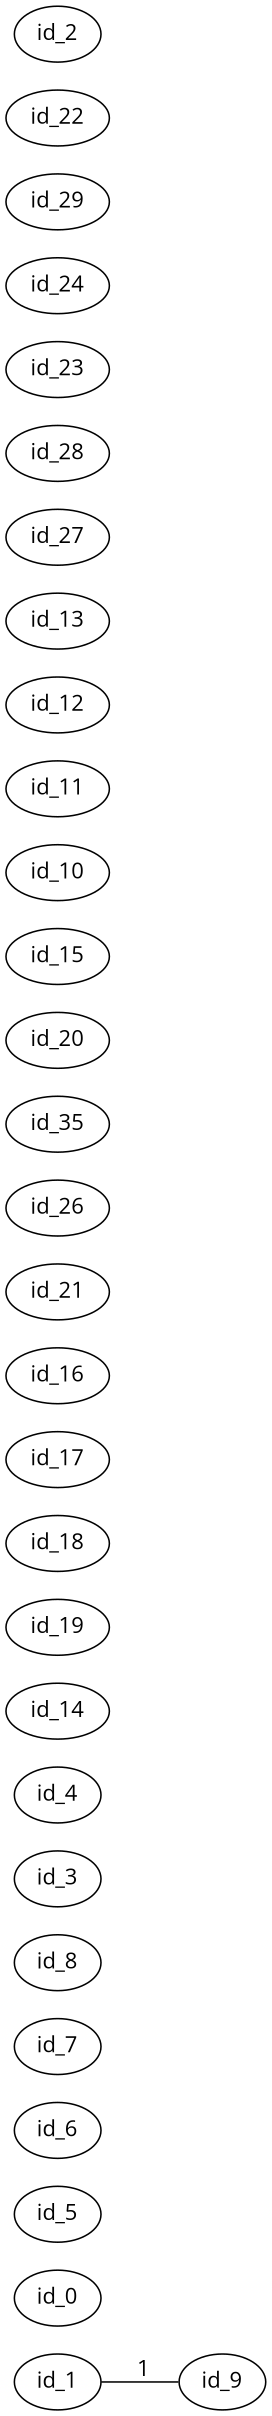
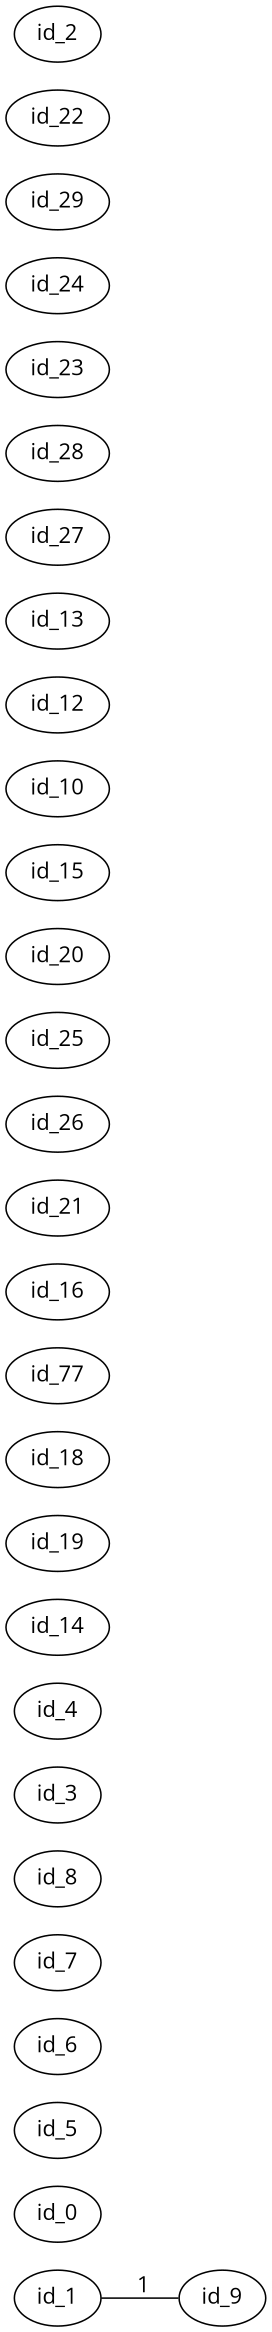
node "id_11": removed
node "id_35": label "id_35" -> "id_25"
node "id_17": label "id_17" -> "id_77"
